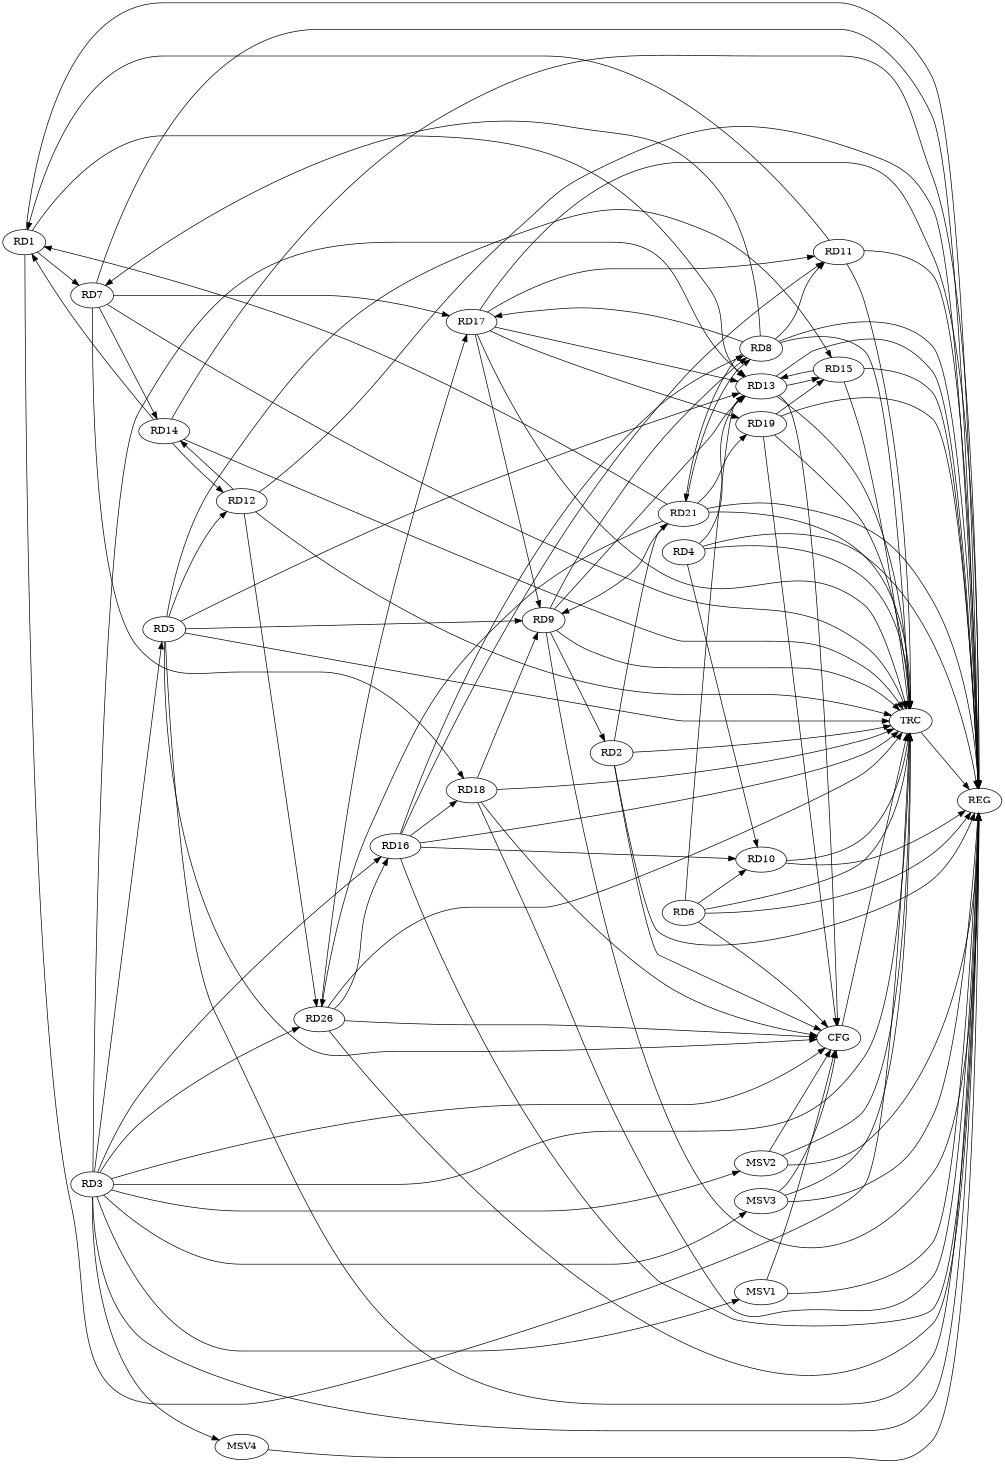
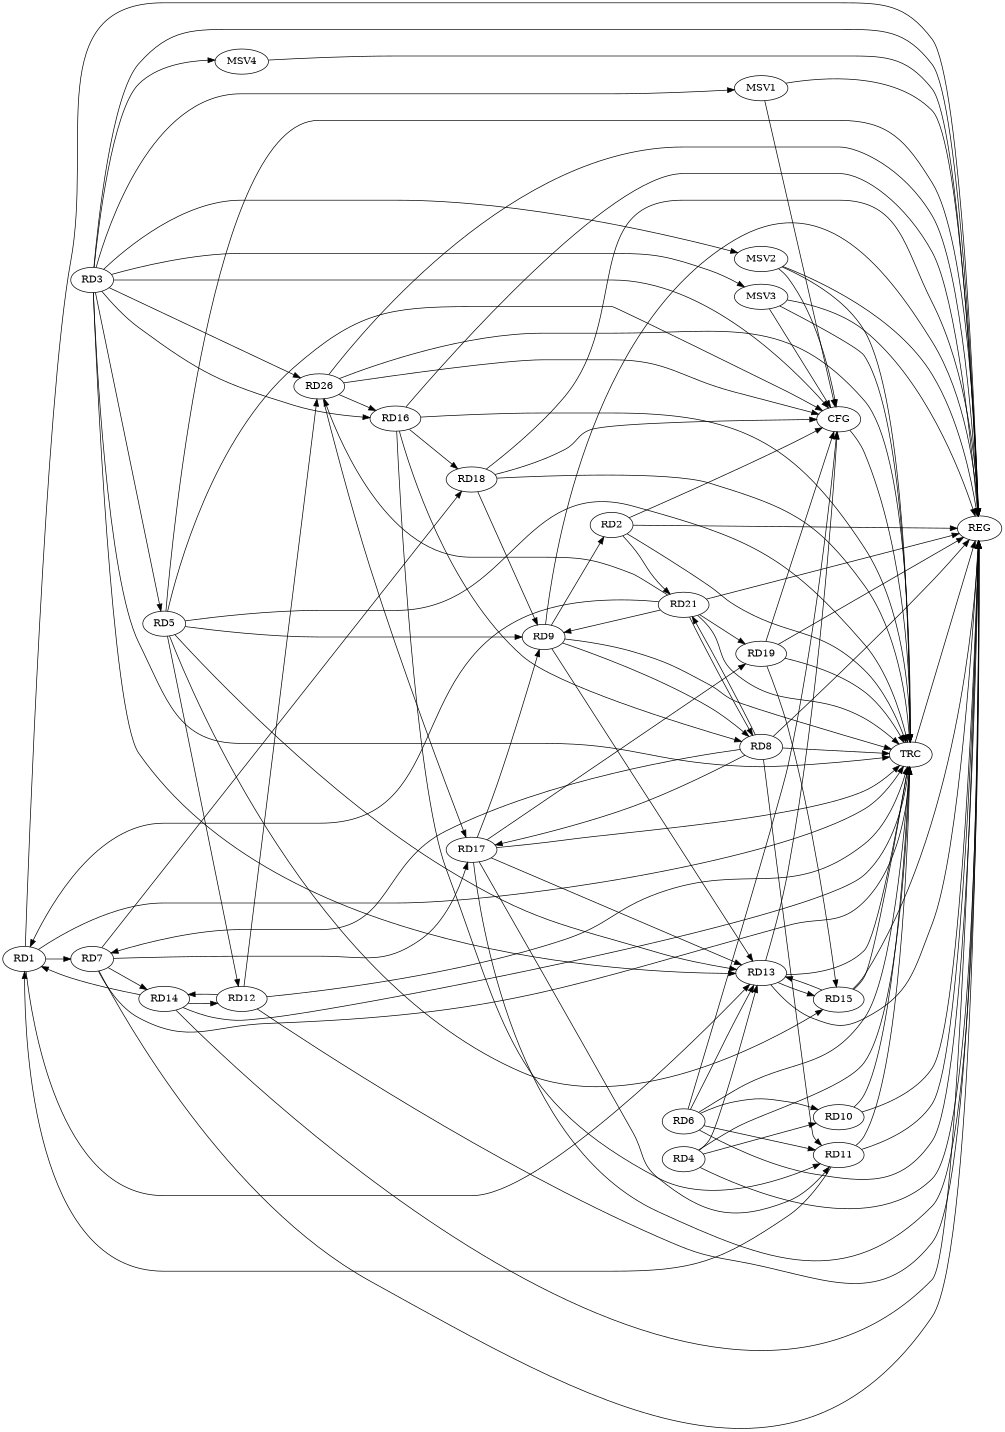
edge "RD16" -> "RD10": removed
edge "RD6" -> "RD11": added
